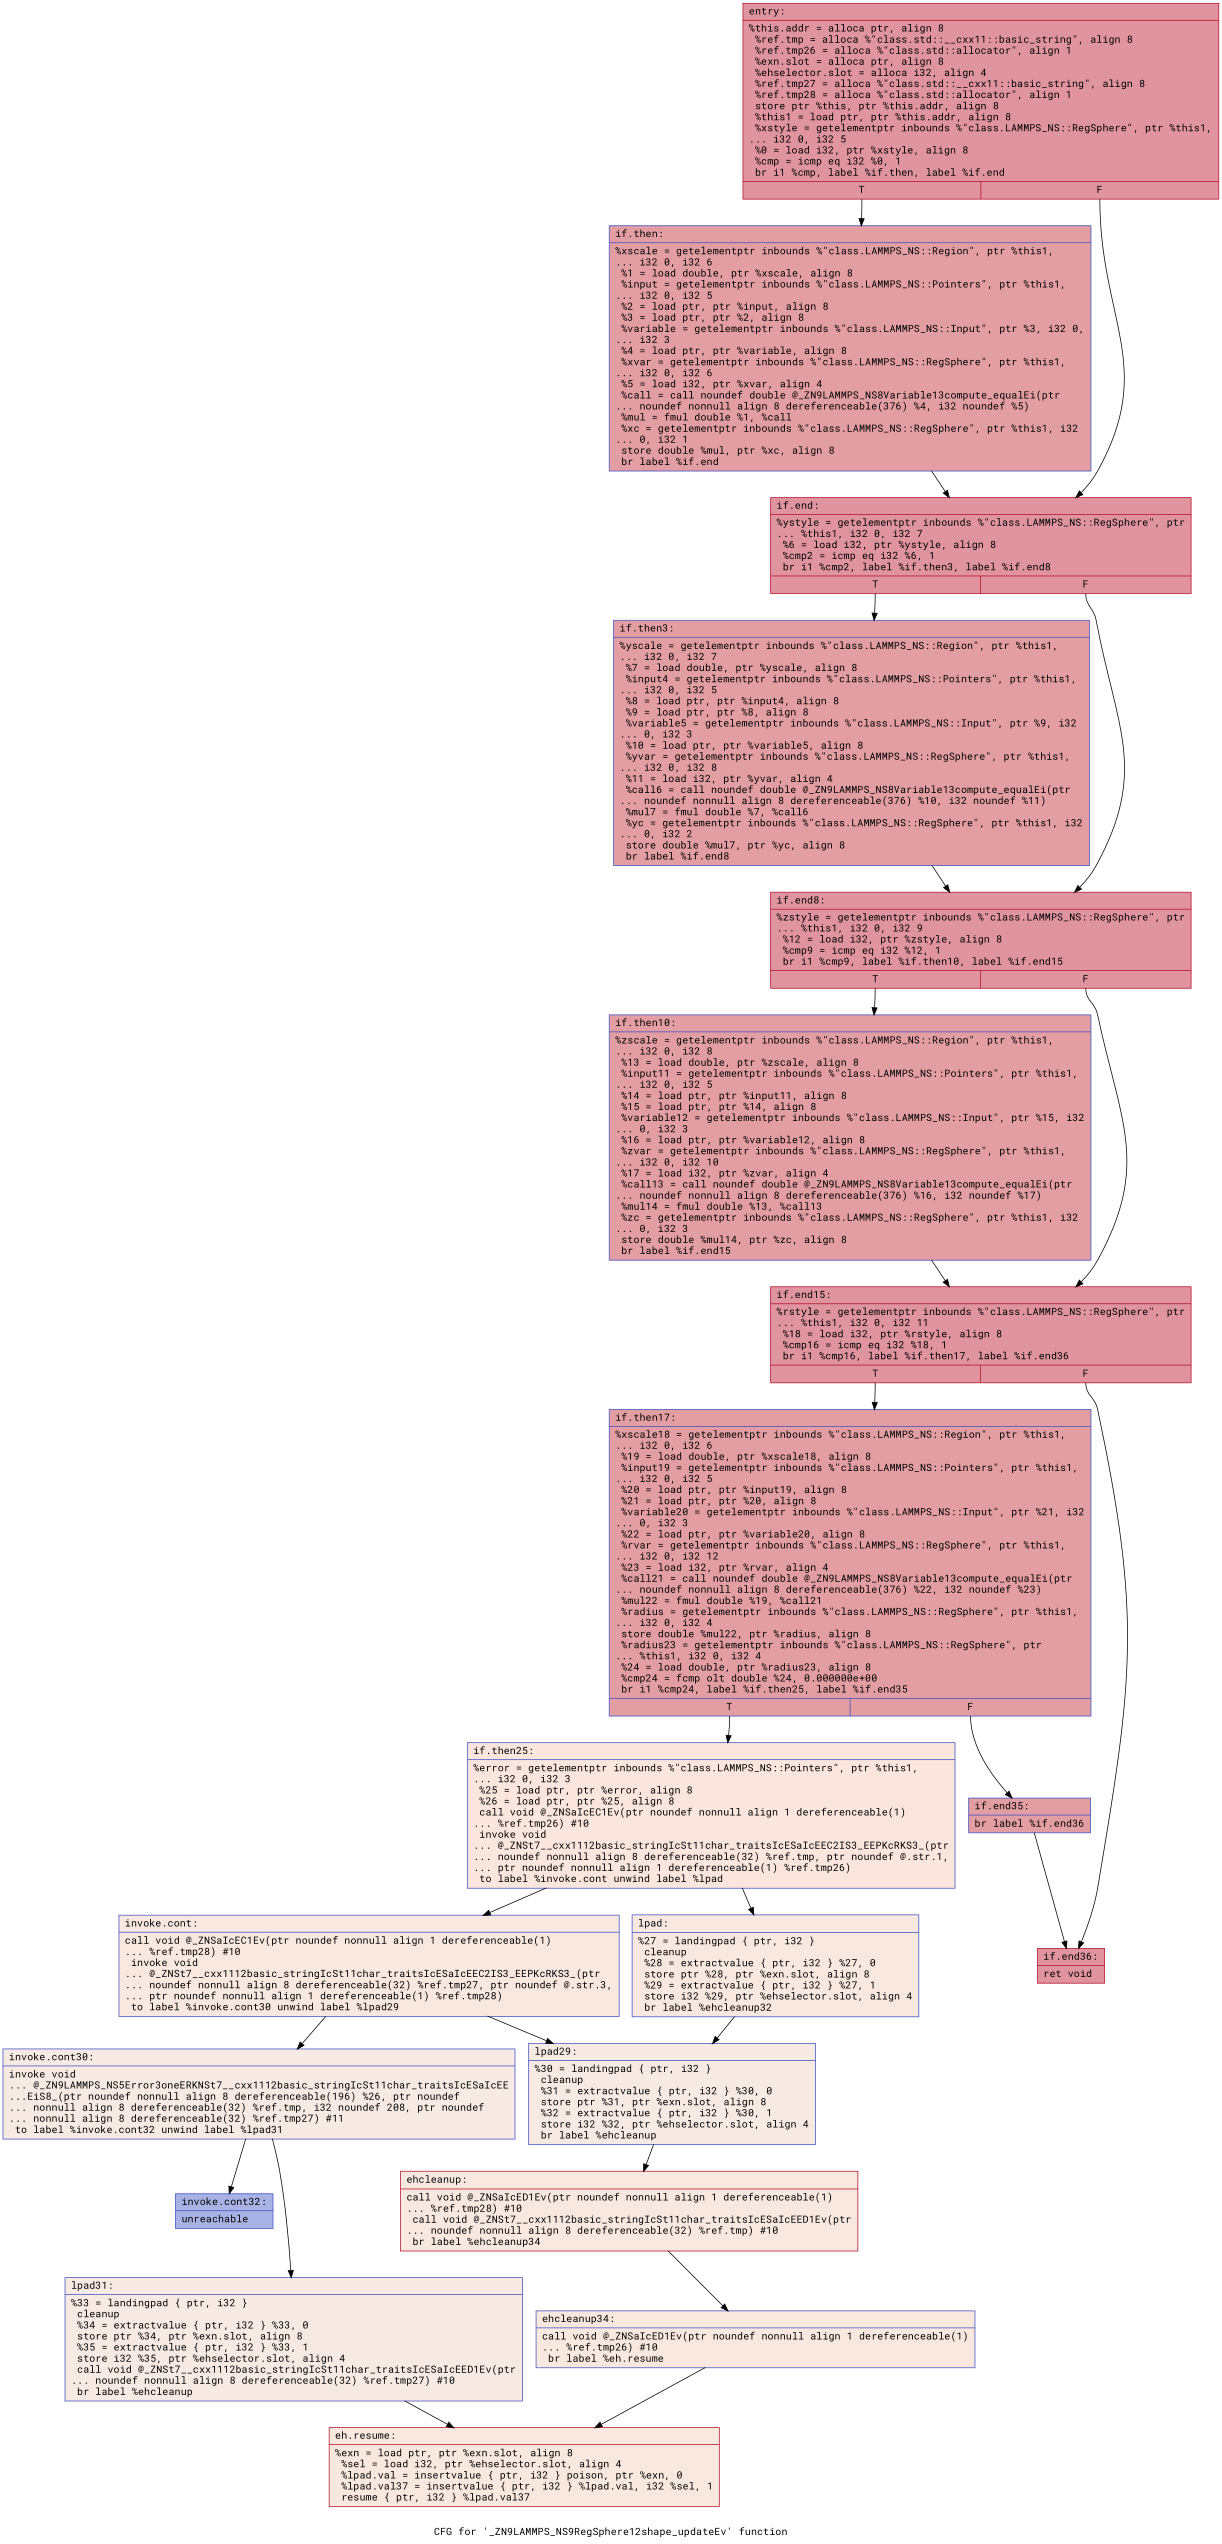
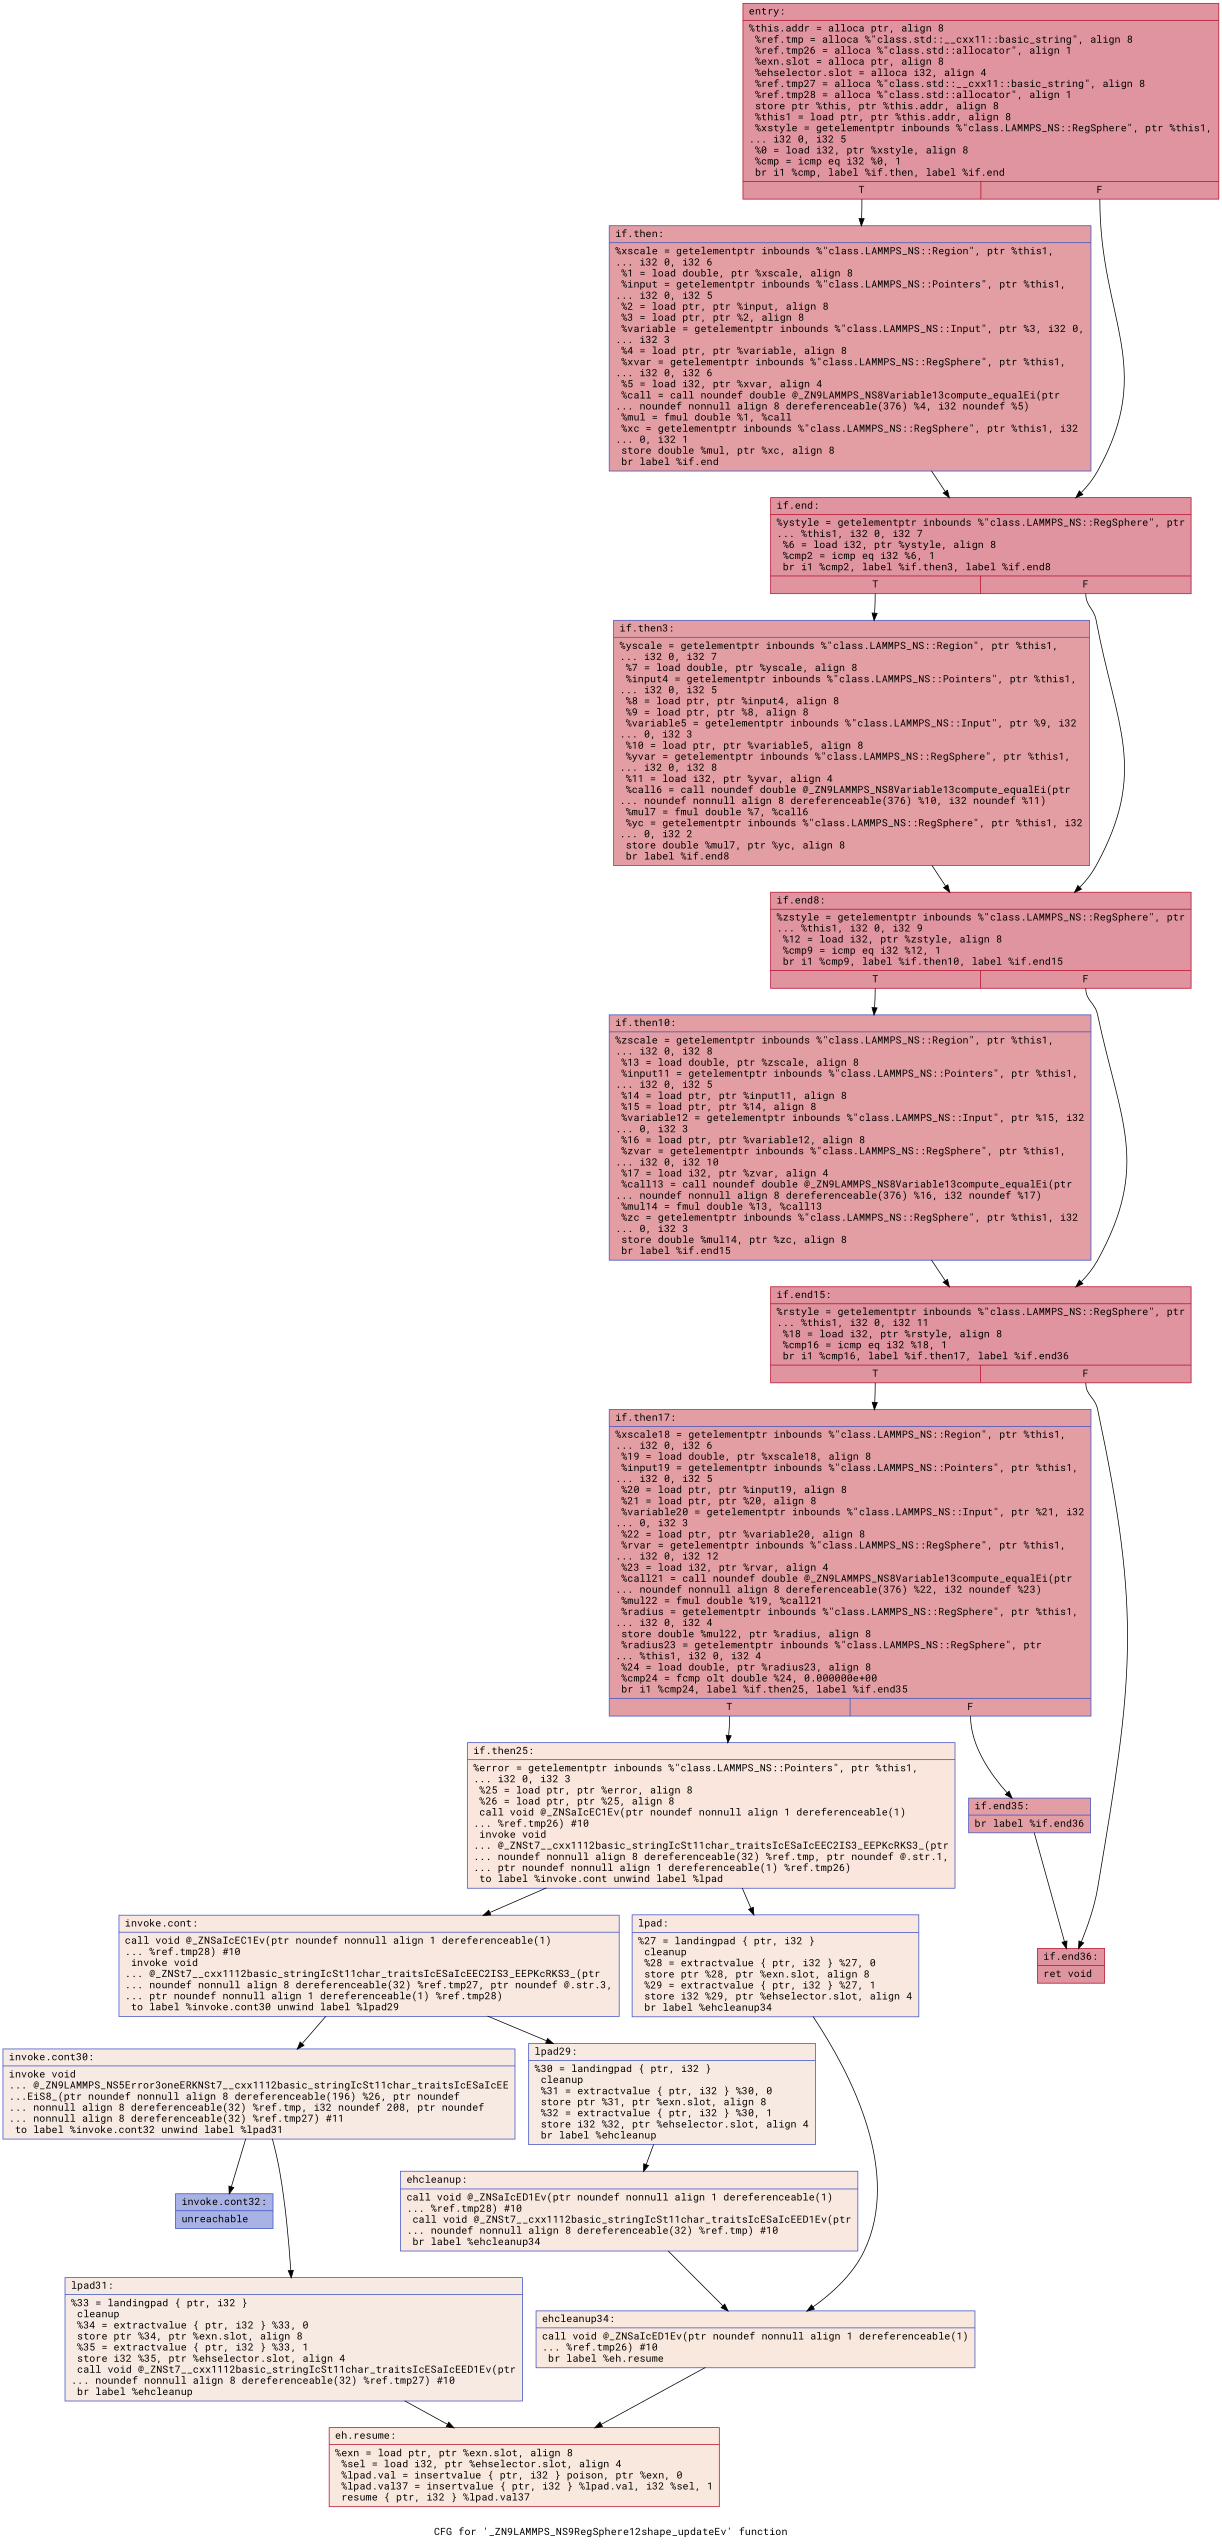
node "lpad:": text "br label %ehcleanup32" -> "br label %ehcleanup34"
edge "lpad:" -> "lpad29:": now "lpad:" -> "ehcleanup34:"
node "ehcleanup:": color #b70d28ff -> #3d50c3ff
